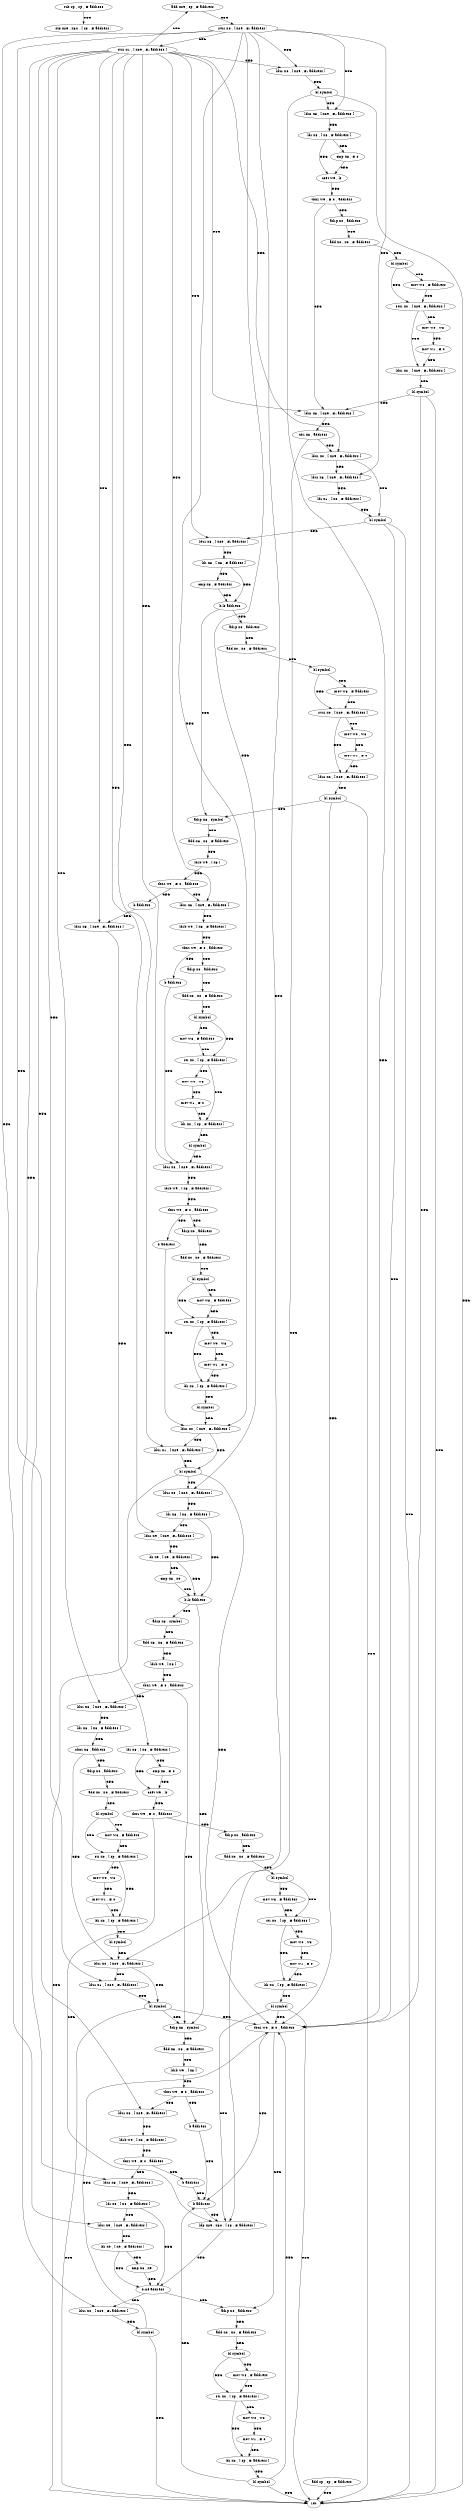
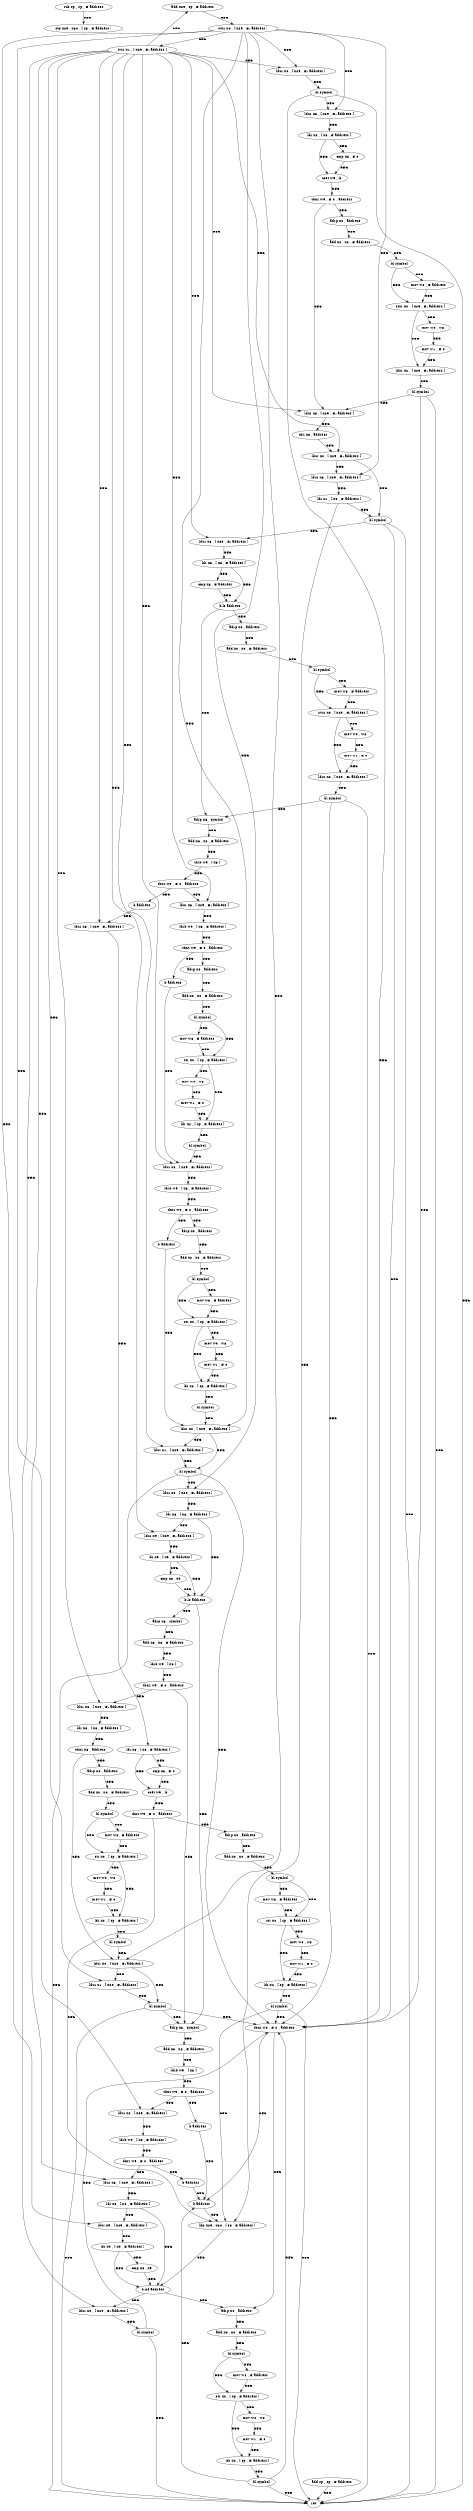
edge "cbz x8 , address" -> "ldp x29 , x30 , [ sp , # address ]": now "ldr x1 , [ x8 , # address ]" -> "ldp x29 , x30 , [ sp , # address ]"
edge "add sp , sp , # address" -> "ret": label "DFG" -> "CFG"
